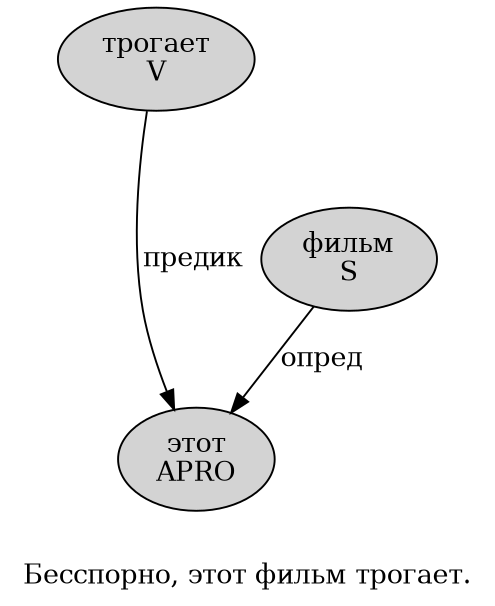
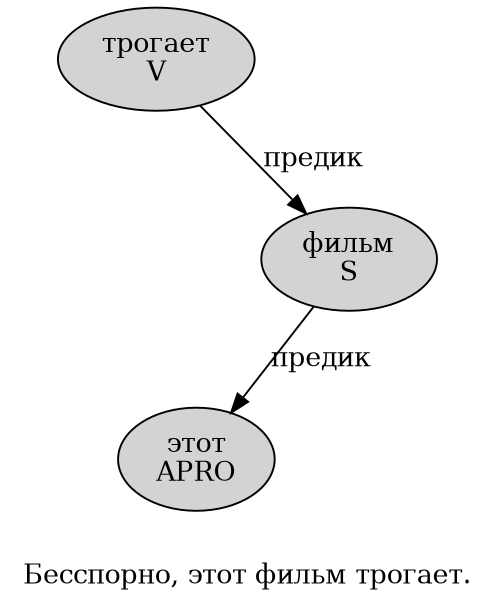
edge "трогает V" -> "этот APRO": now "трогает V" -> "фильм S"
edge "фильм S" -> "этот APRO": label "опред" -> "предик"
